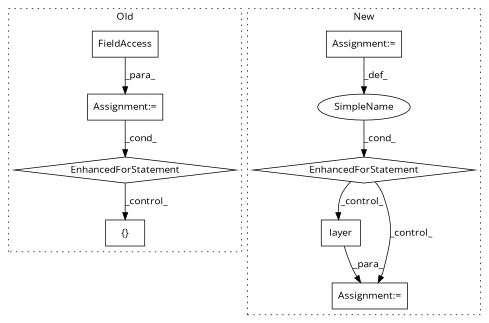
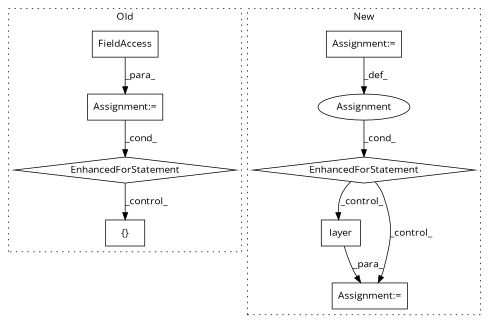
node "SimpleName": label "SimpleName" -> "Assignment"
